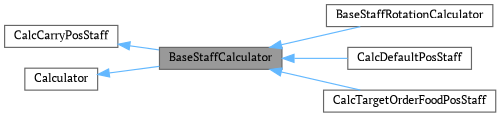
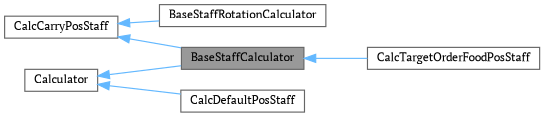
edge "BaseStaffRotationCalculator" -> "BaseStaffCalculator": now "BaseStaffRotationCalculator" -> "CalcCarryPosStaff"
edge "CalcDefaultPosStaff" -> "BaseStaffCalculator": now "CalcDefaultPosStaff" -> "Calculator"
